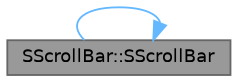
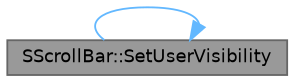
node "SScrollBar::SScrollBar": label "SScrollBar::SScrollBar" -> "SScrollBar::SetUserVisibility"
